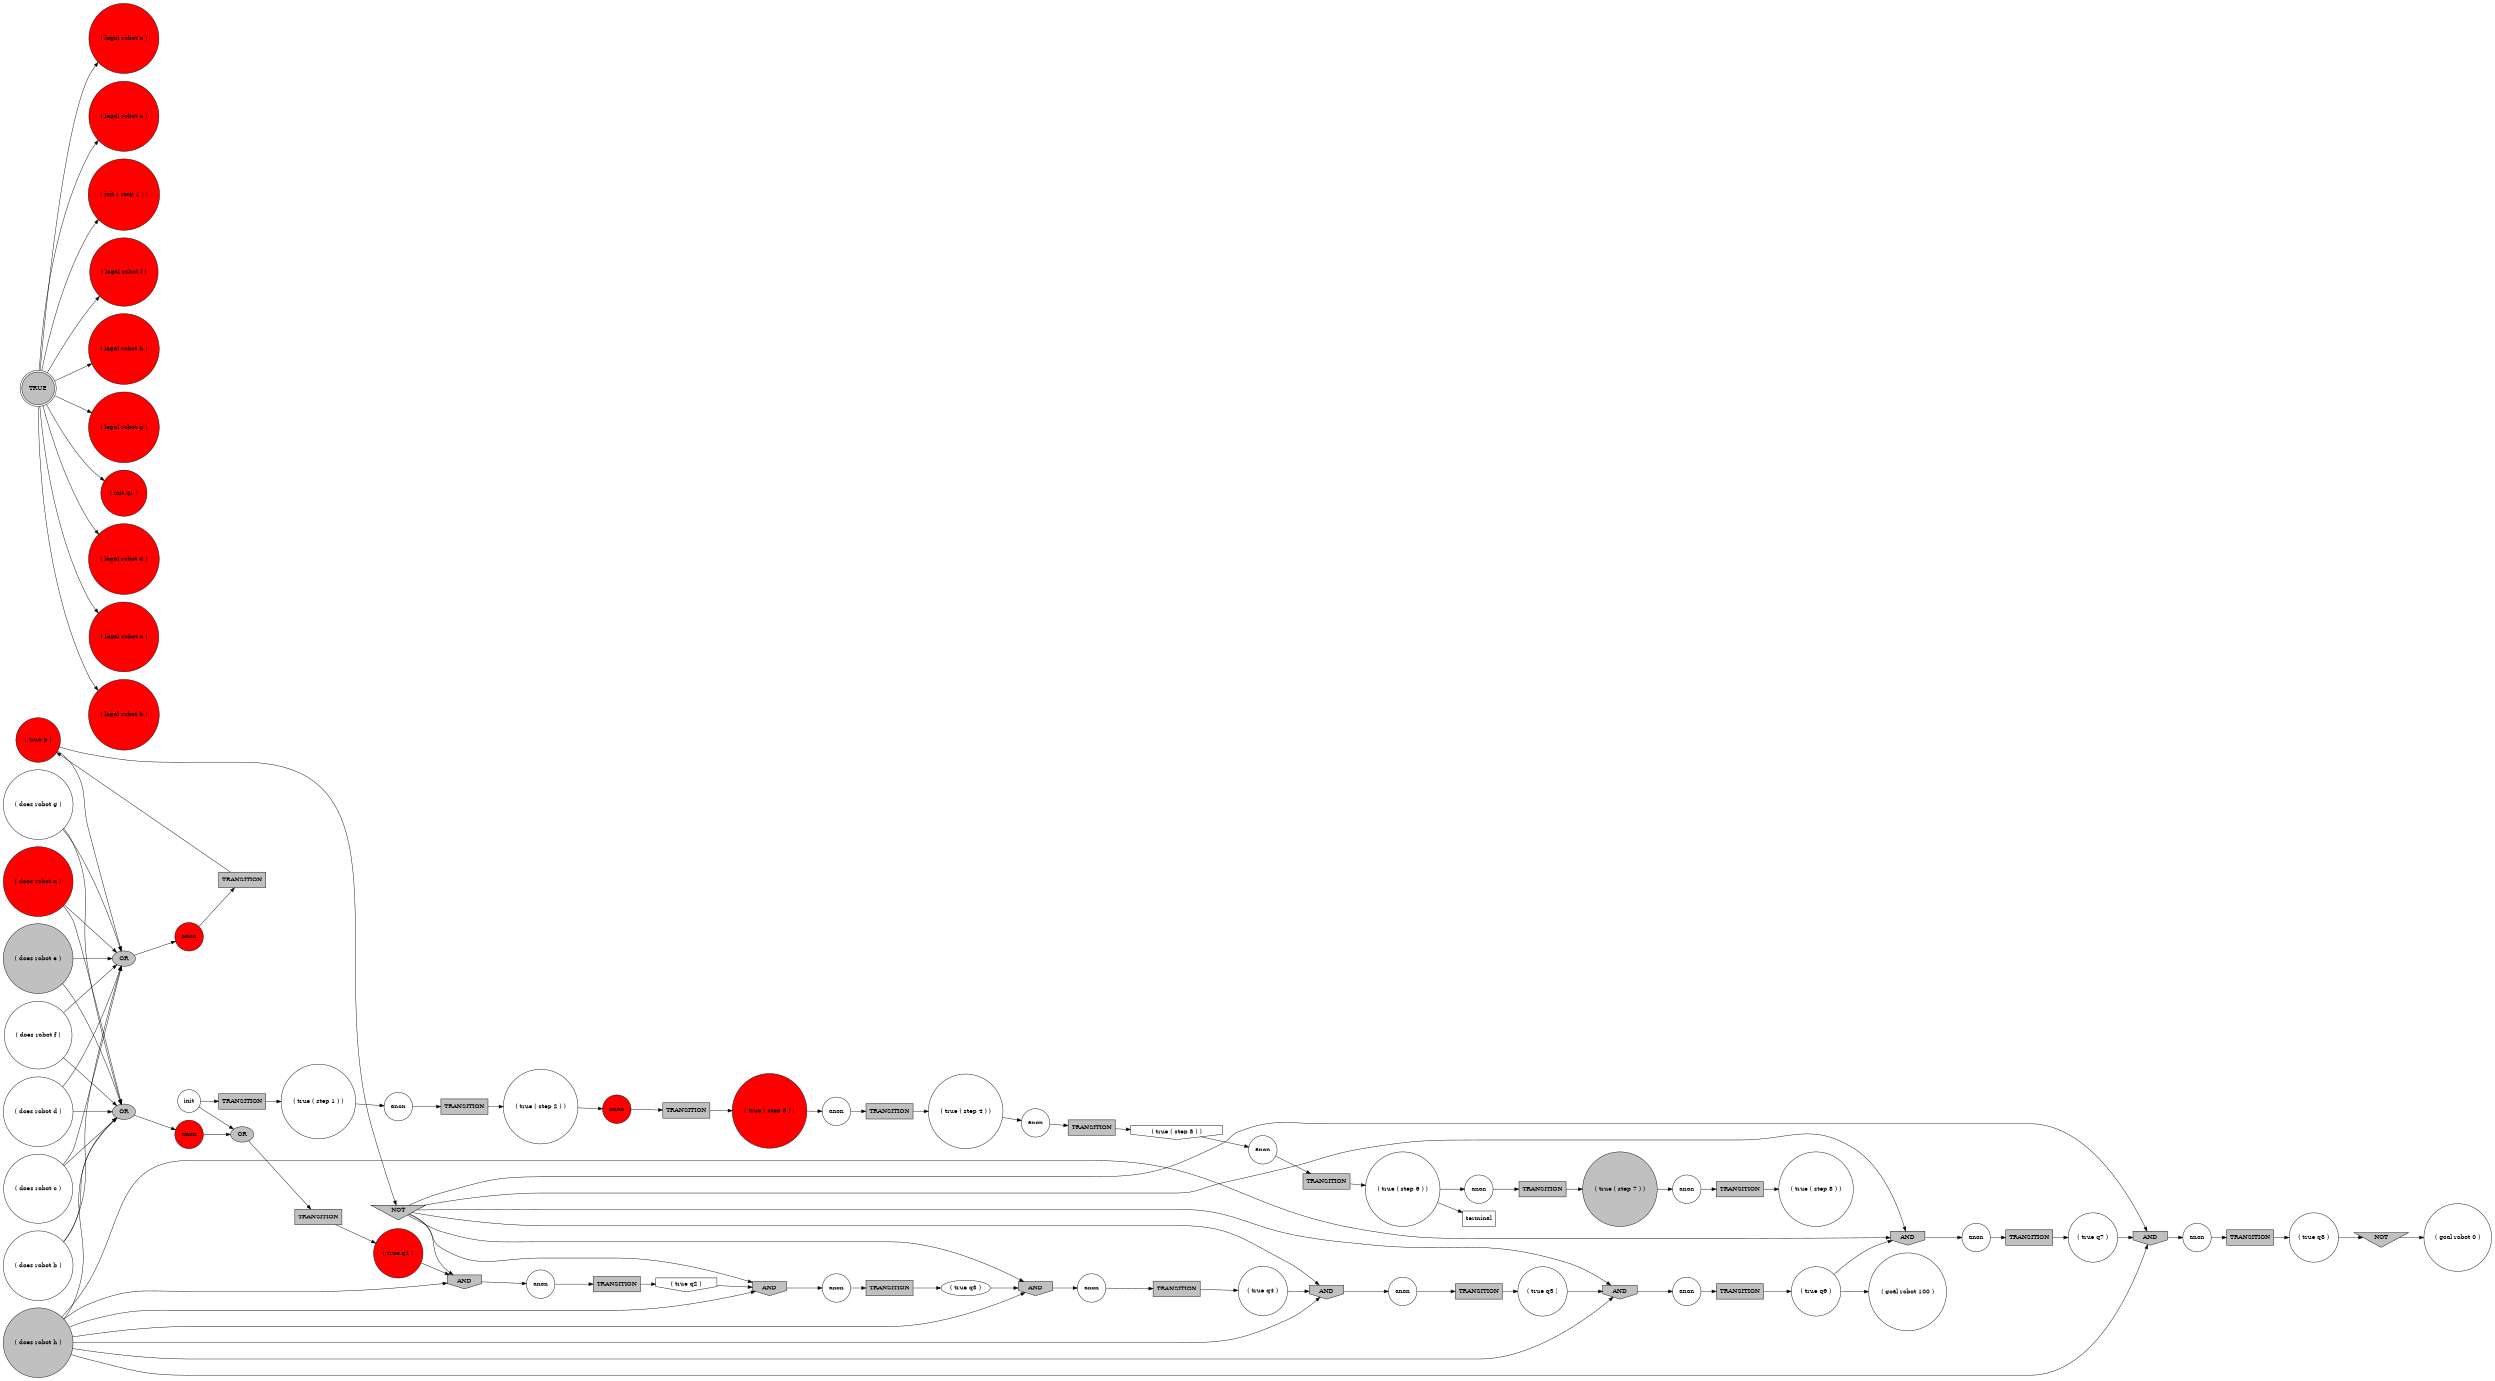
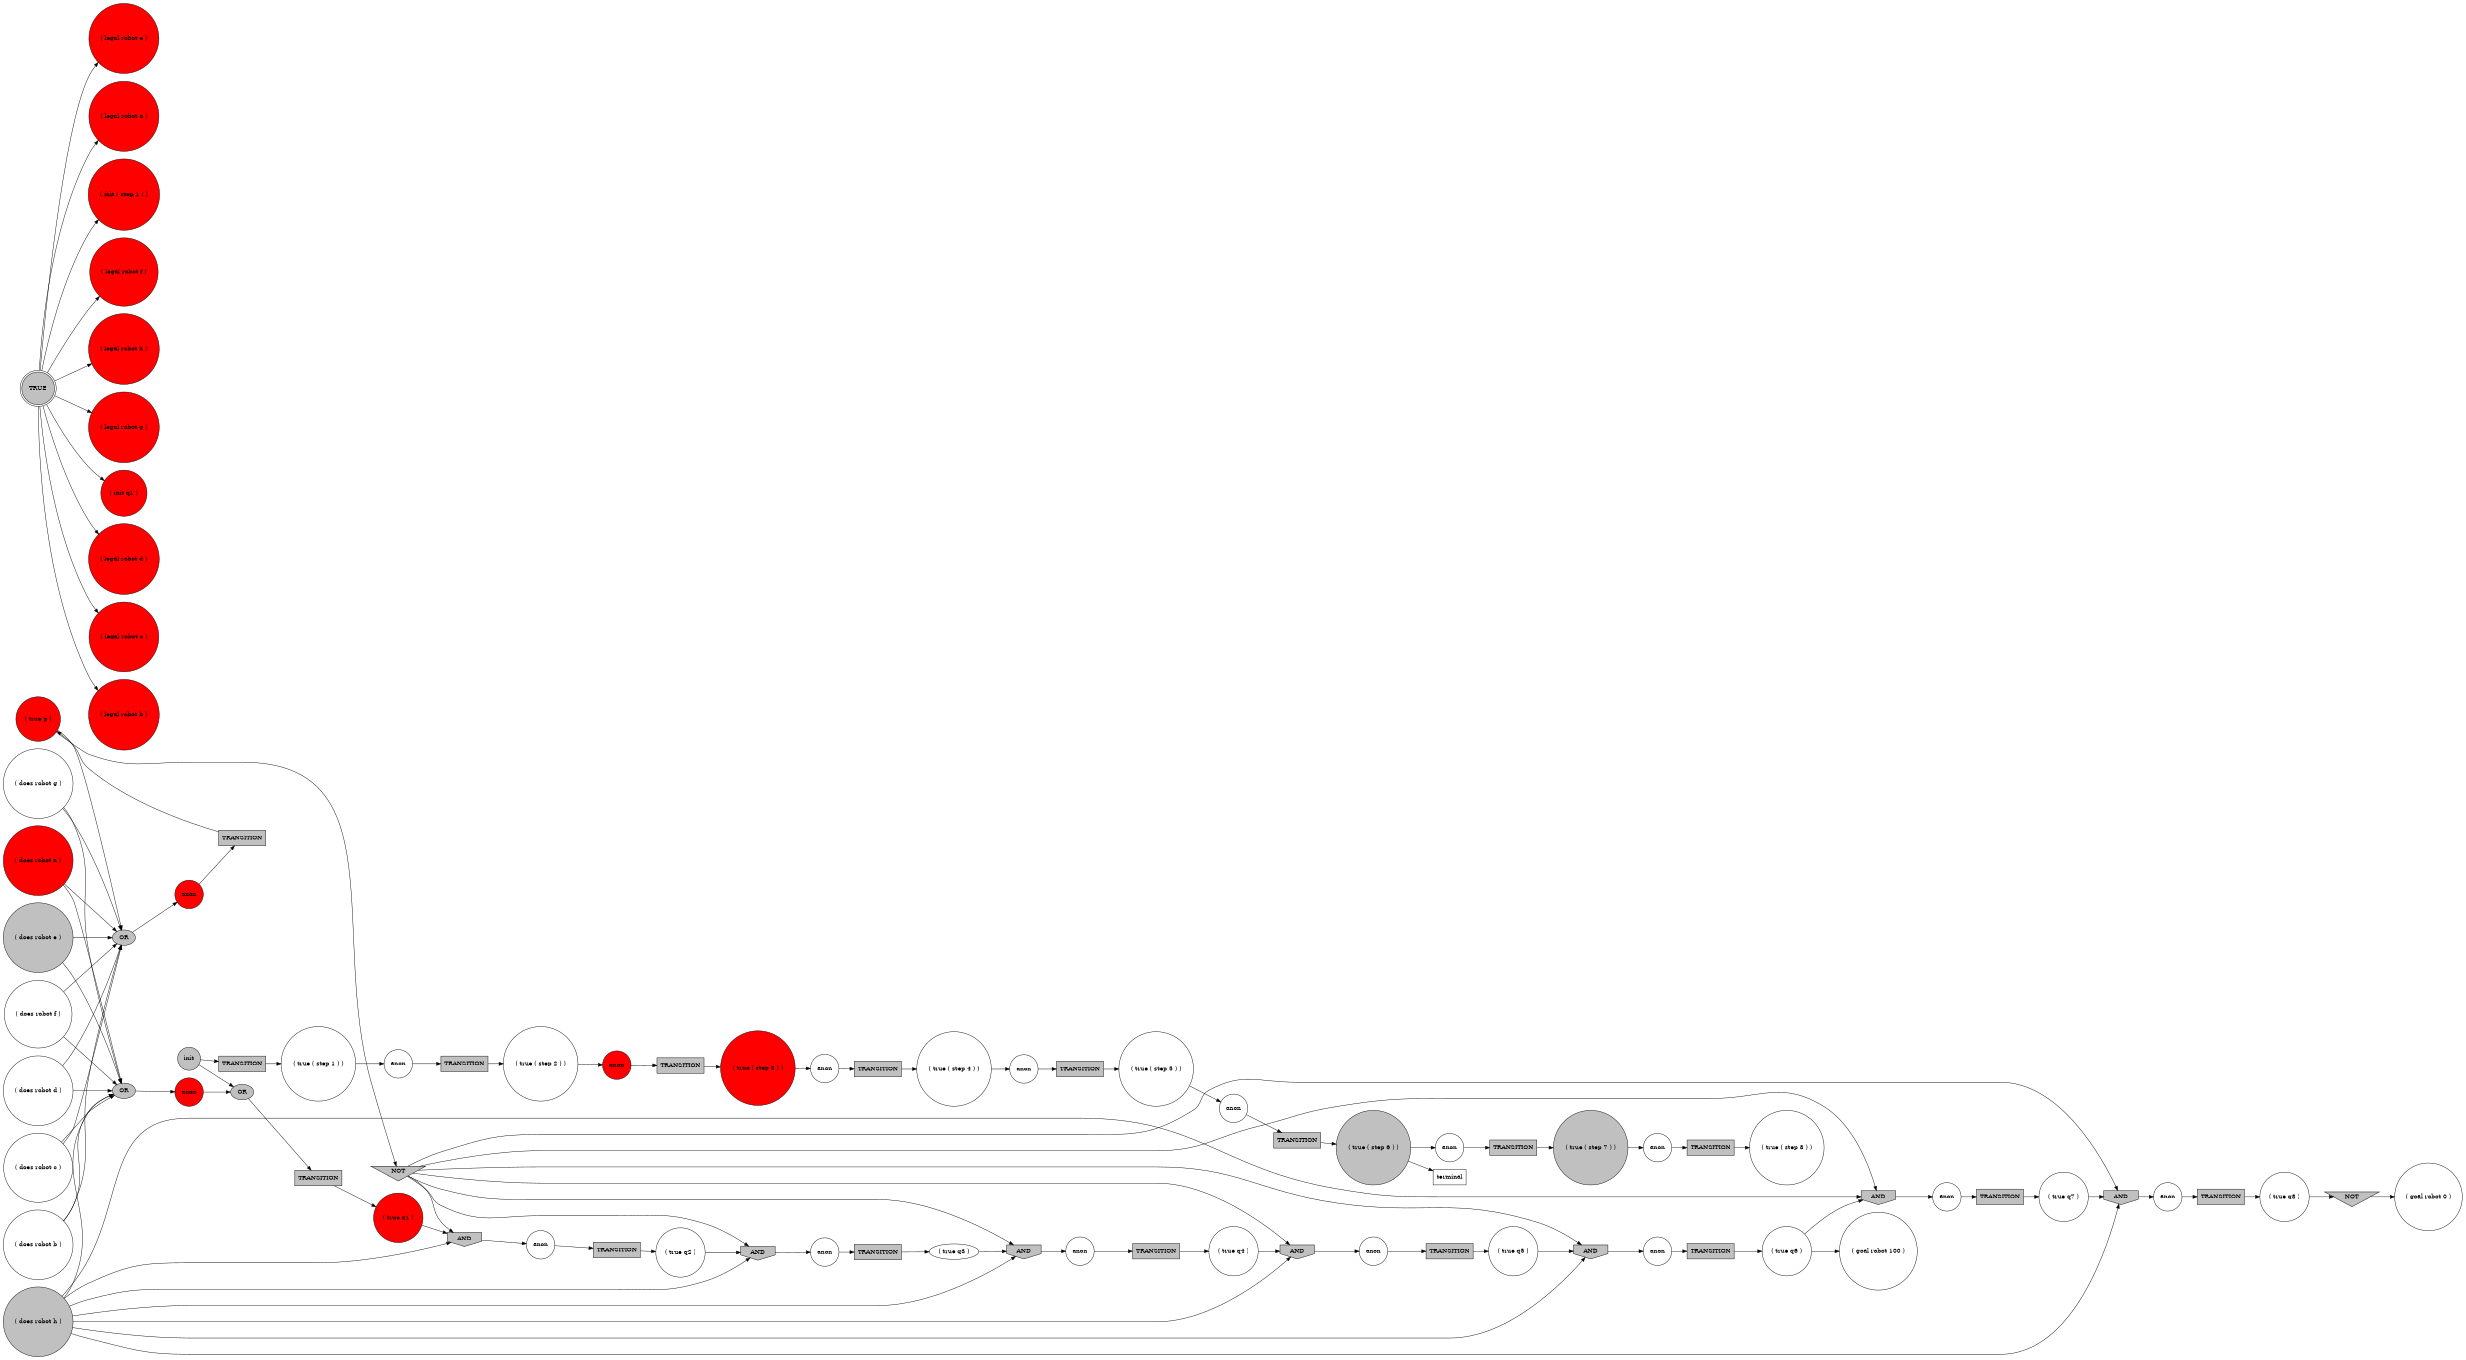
node "init": fillcolor white -> grey
node "( true ( step 5 ) )": shape invhouse -> circle
node "( true ( step 6 ) )": fillcolor white -> grey
node "( true q2 )": shape invhouse -> circle
